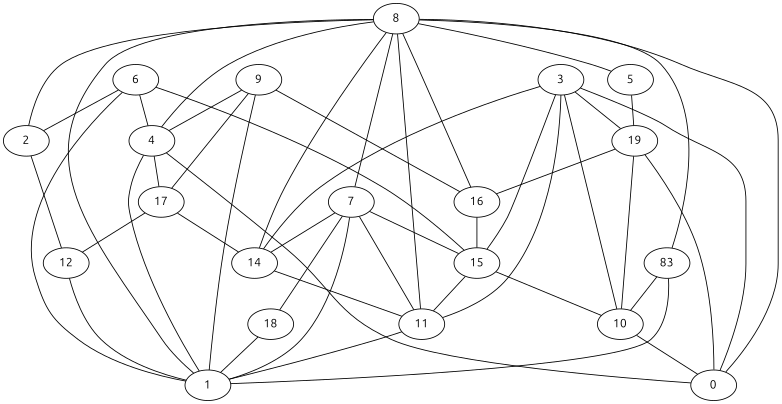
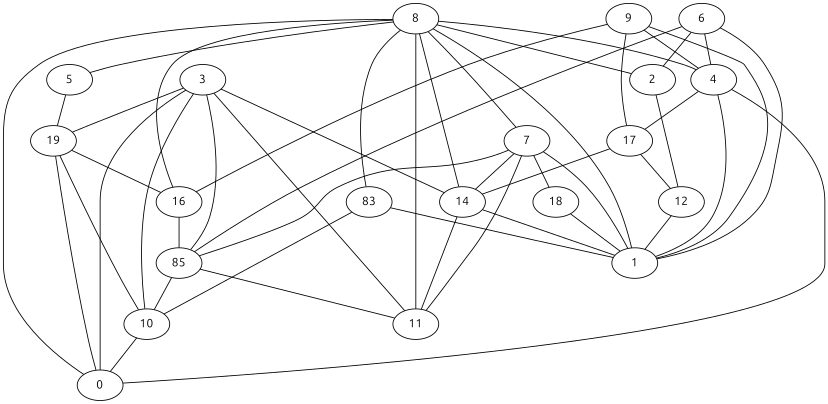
node "15": label "15" -> "85"
edge "11" -- "1": now "14" -- "1"
